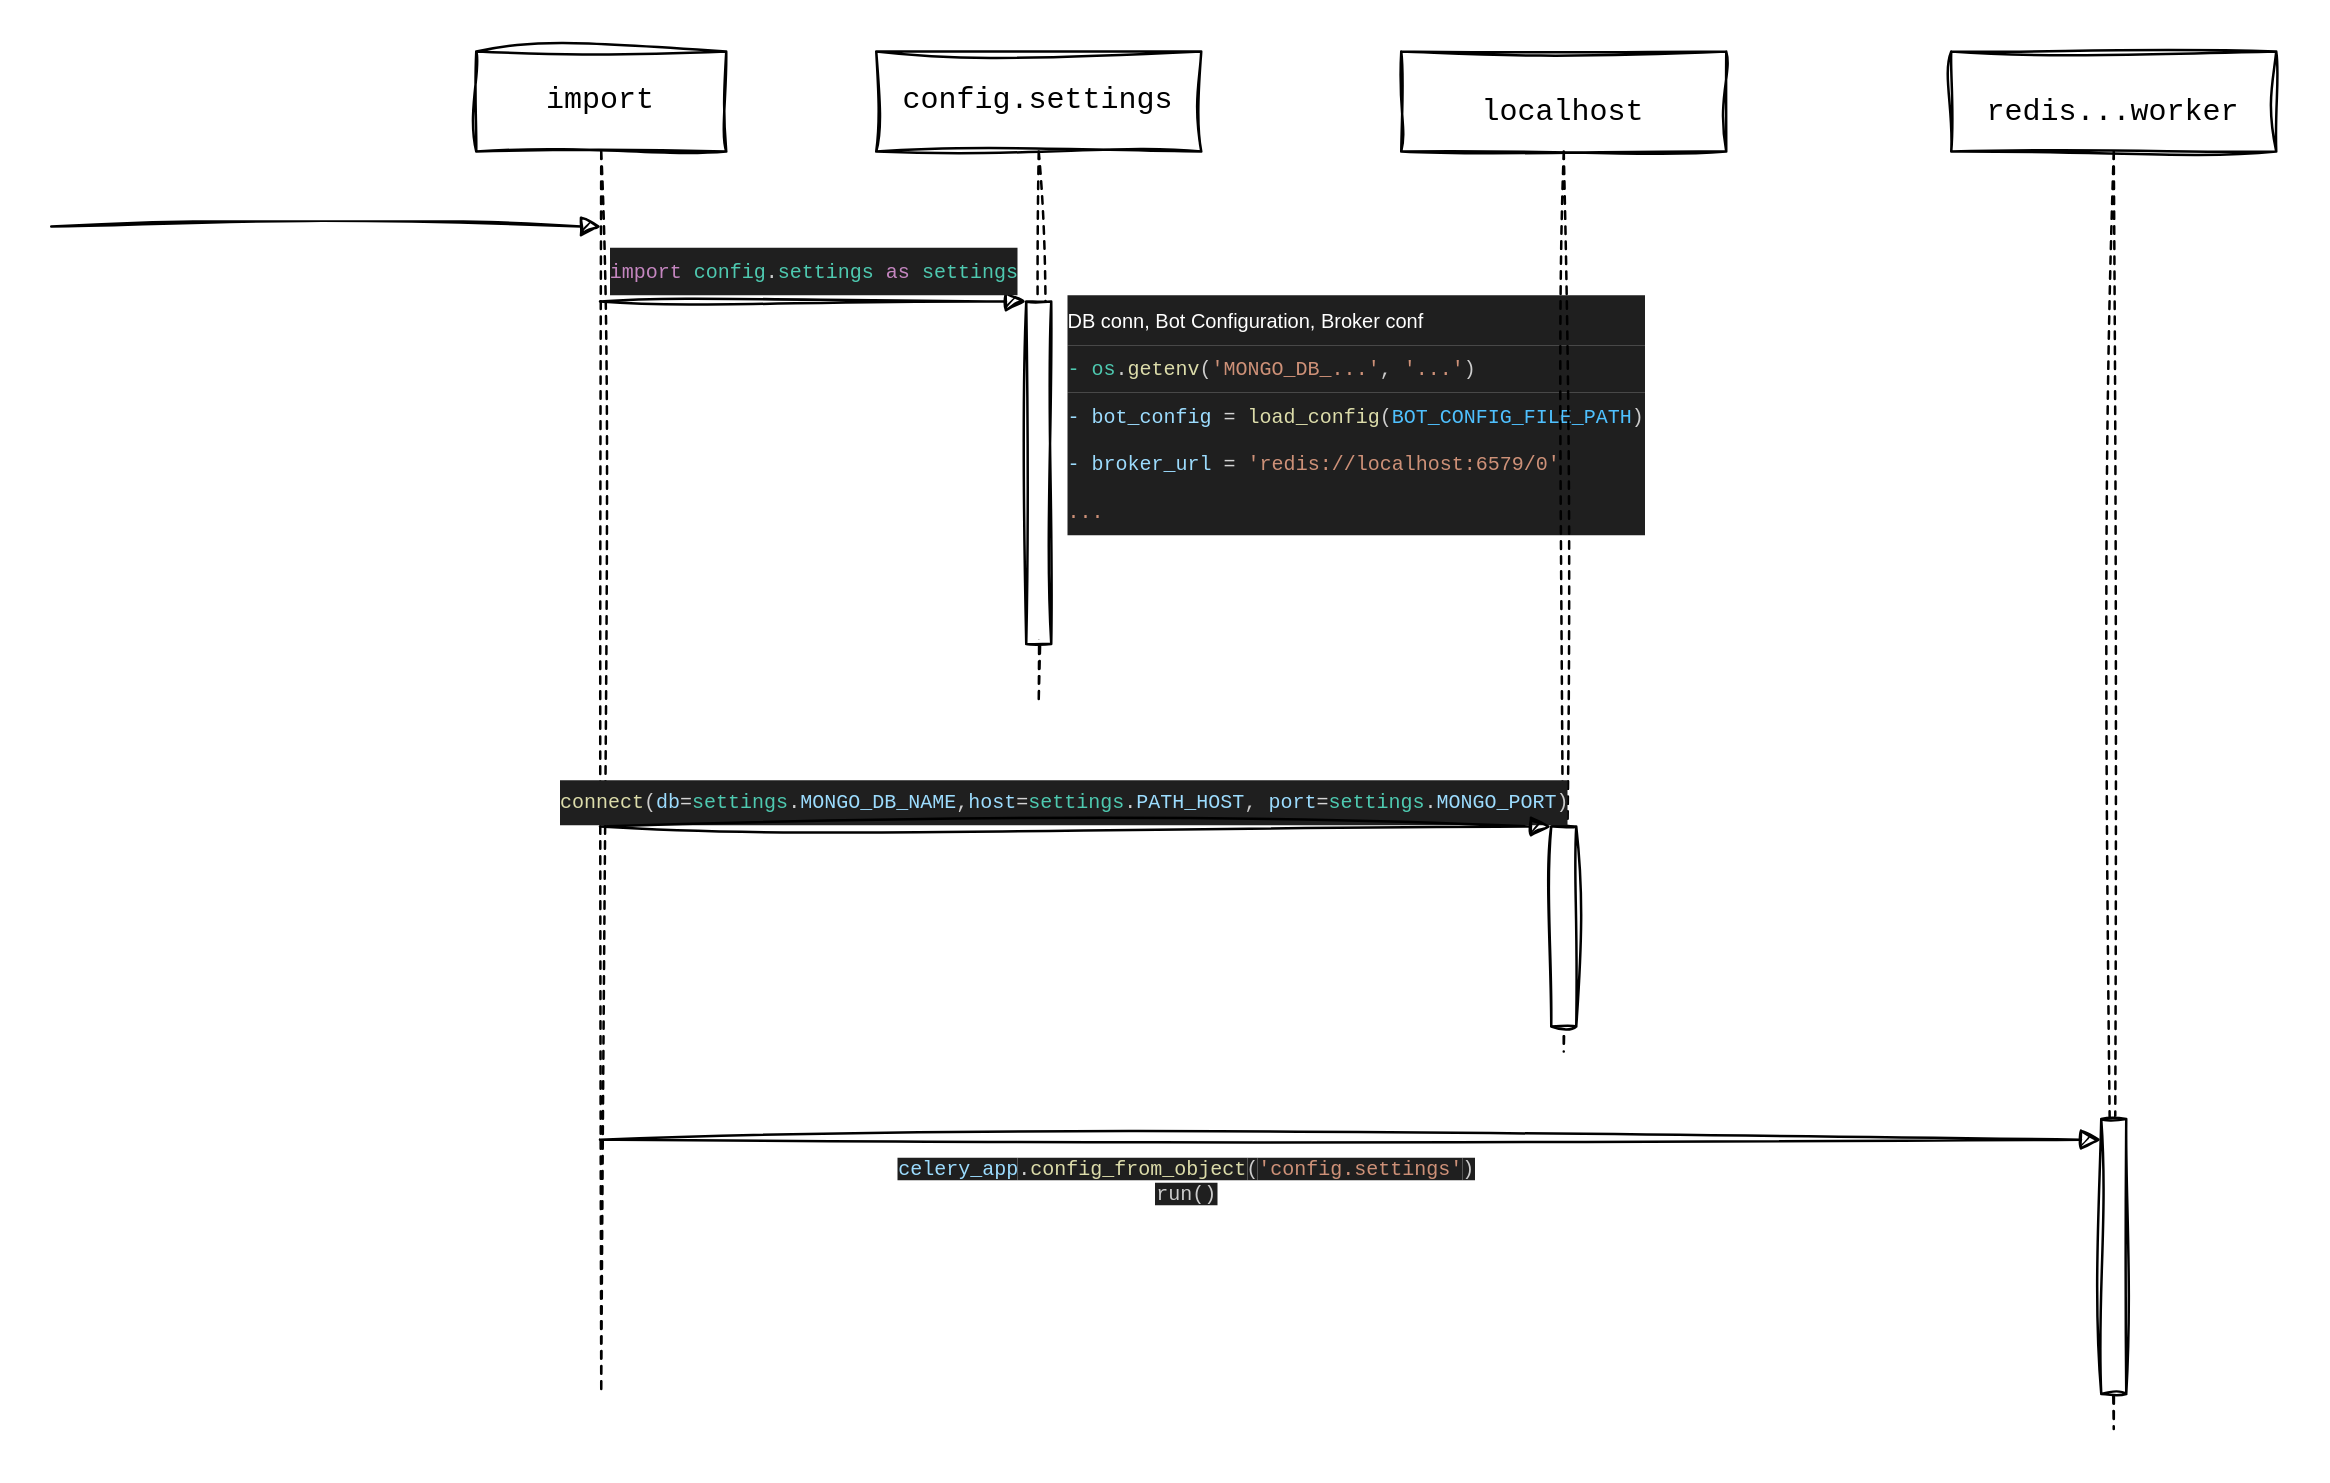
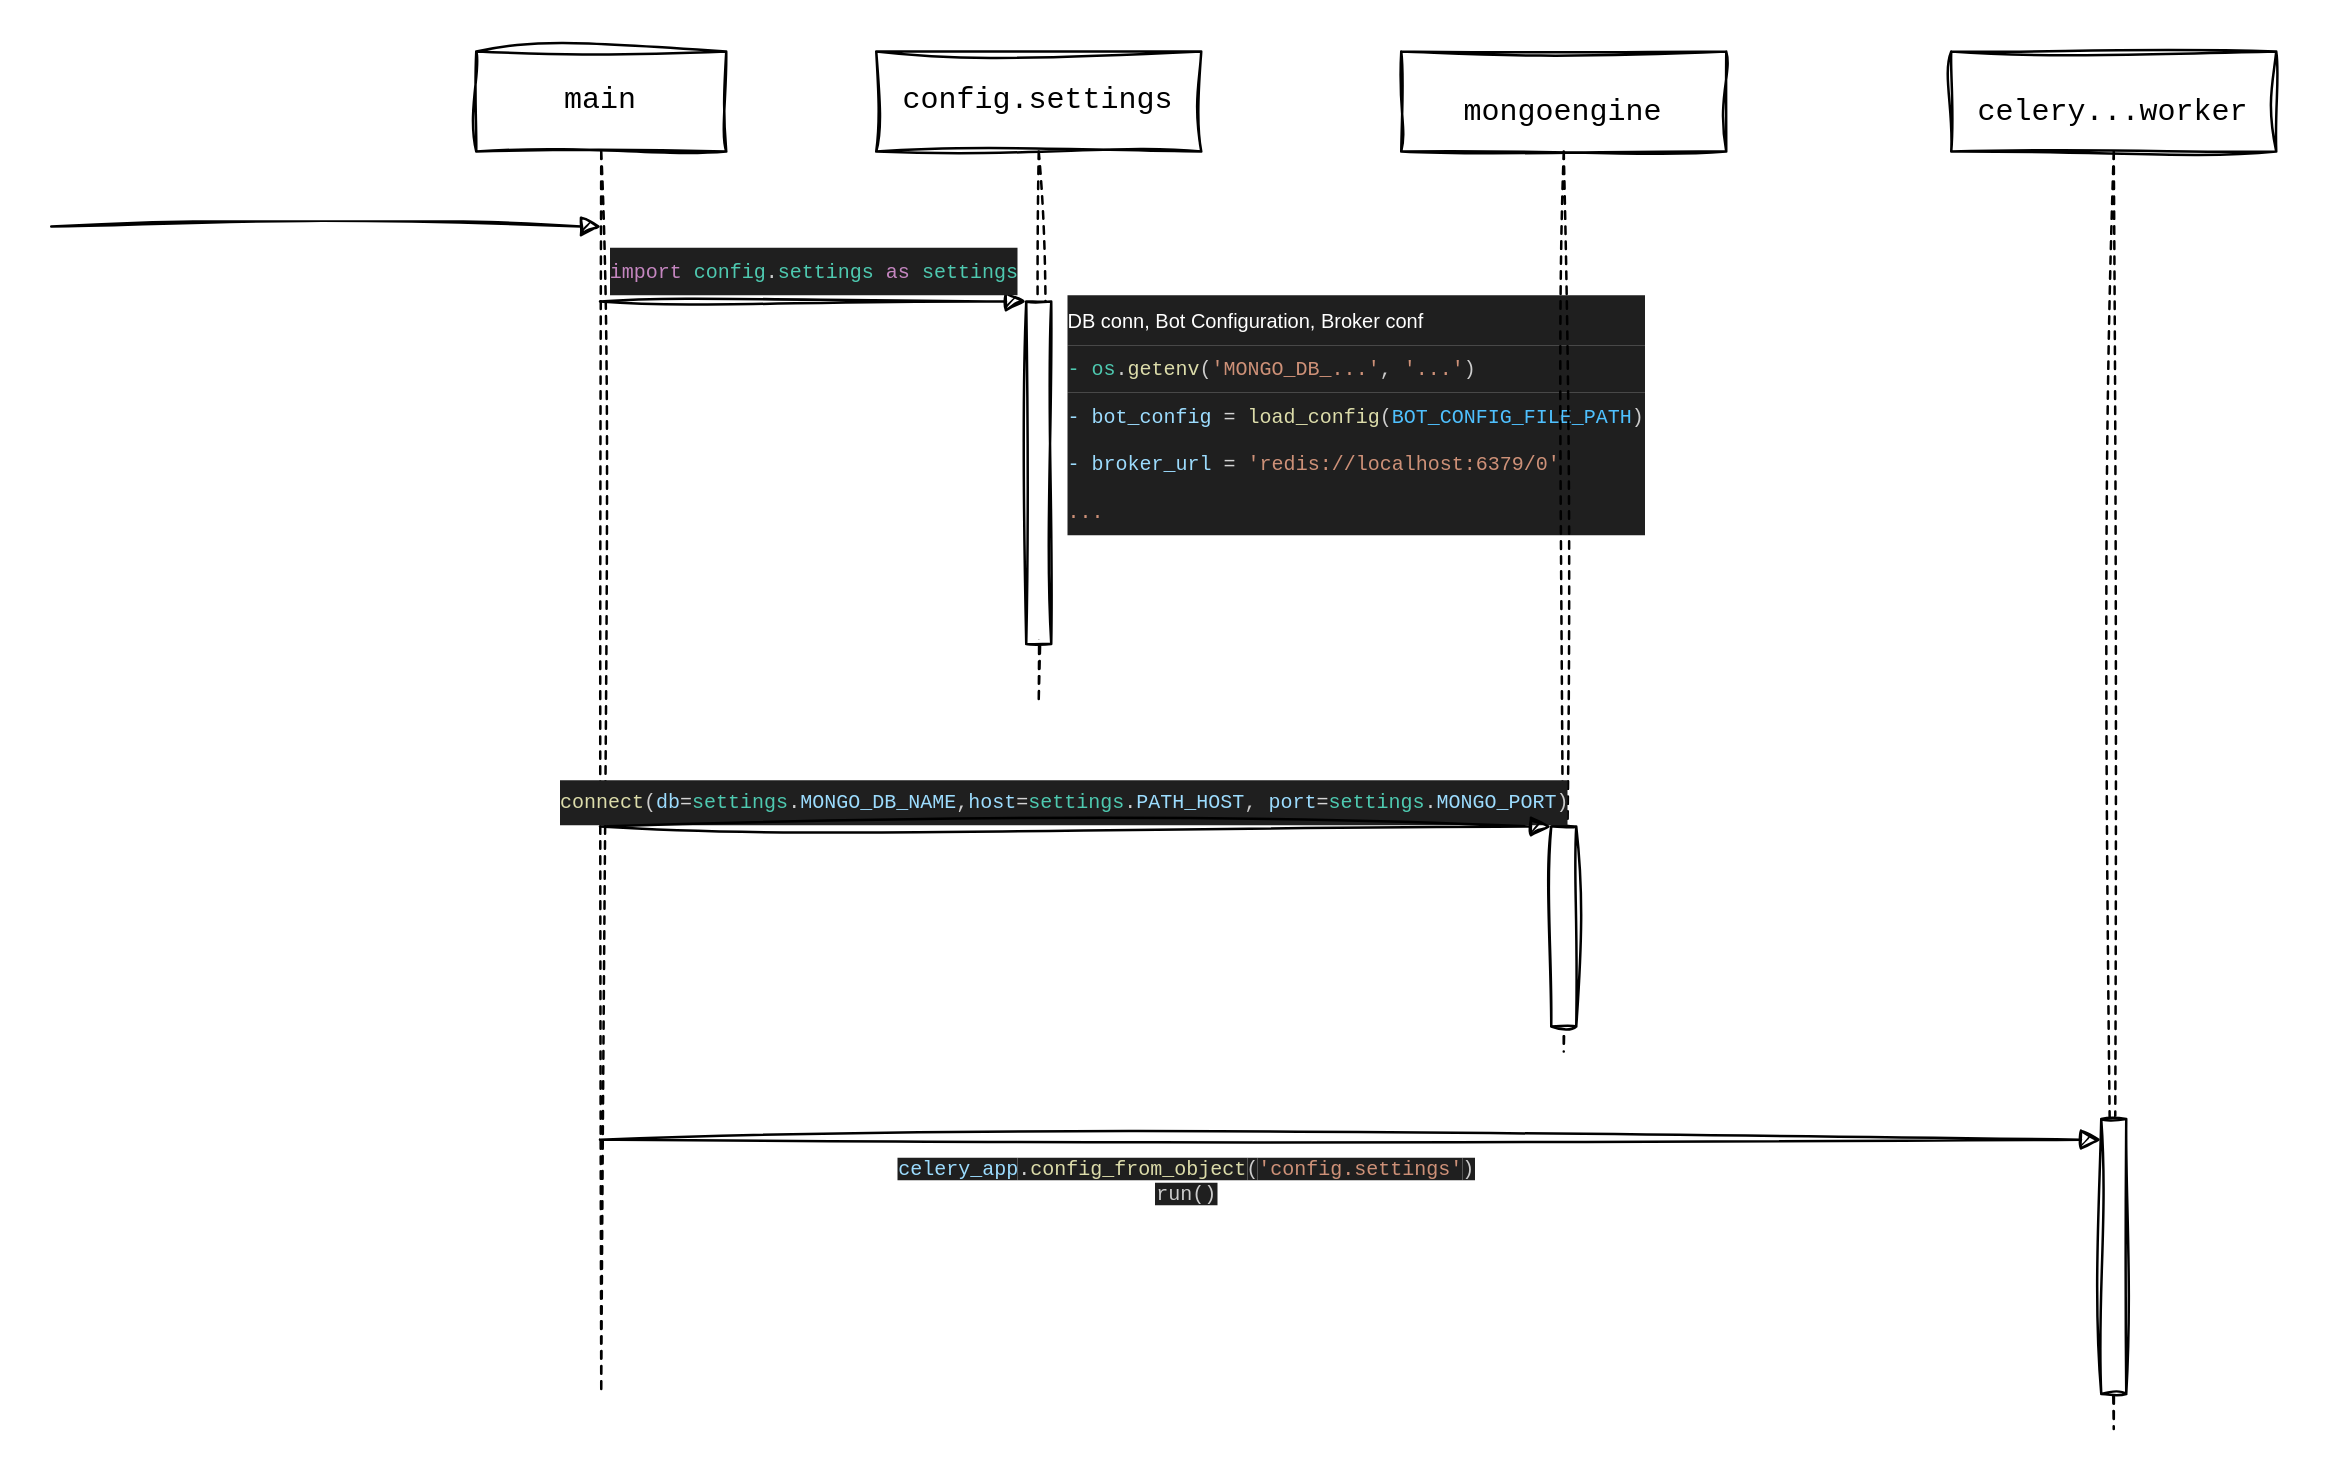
node "import": label "import" -> "main"
node "localhost": label "localhost" -> "mongoengine"
node "redis...worker": label "redis...worker" -> "celery...worker"
node "DB conn, Bot Configuration, Broker conf - os.getenv('MONGO_DB_...', '...') - bot_config = load_config(BOT_CONFIG_FILE_PATH) - broker_url = 'redis://localhost:6579/0' ...": label "DB conn, Bot Configuration, Broker conf - os.getenv('MONGO_DB_...', '...') - bot_config = load_config(BOT_CONFIG_FILE_PATH) - broker_url = 'redis://localhost:6579/0' ..." -> "DB conn, Bot Configuration, Broker conf - os.getenv('MONGO_DB_...', '...') - bot_config = load_config(BOT_CONFIG_FILE_PATH) - broker_url = 'redis://localhost:6379/0' ..."
